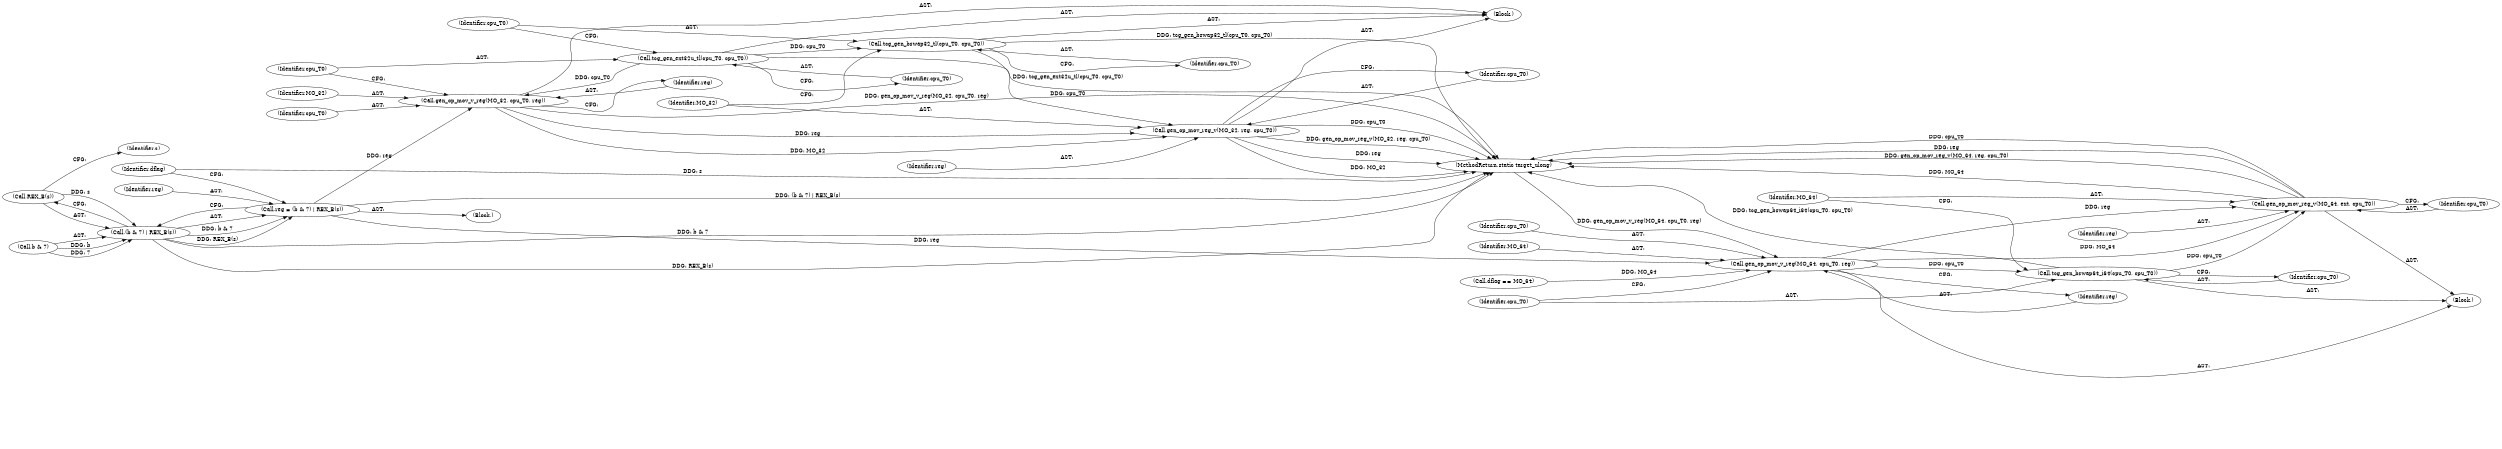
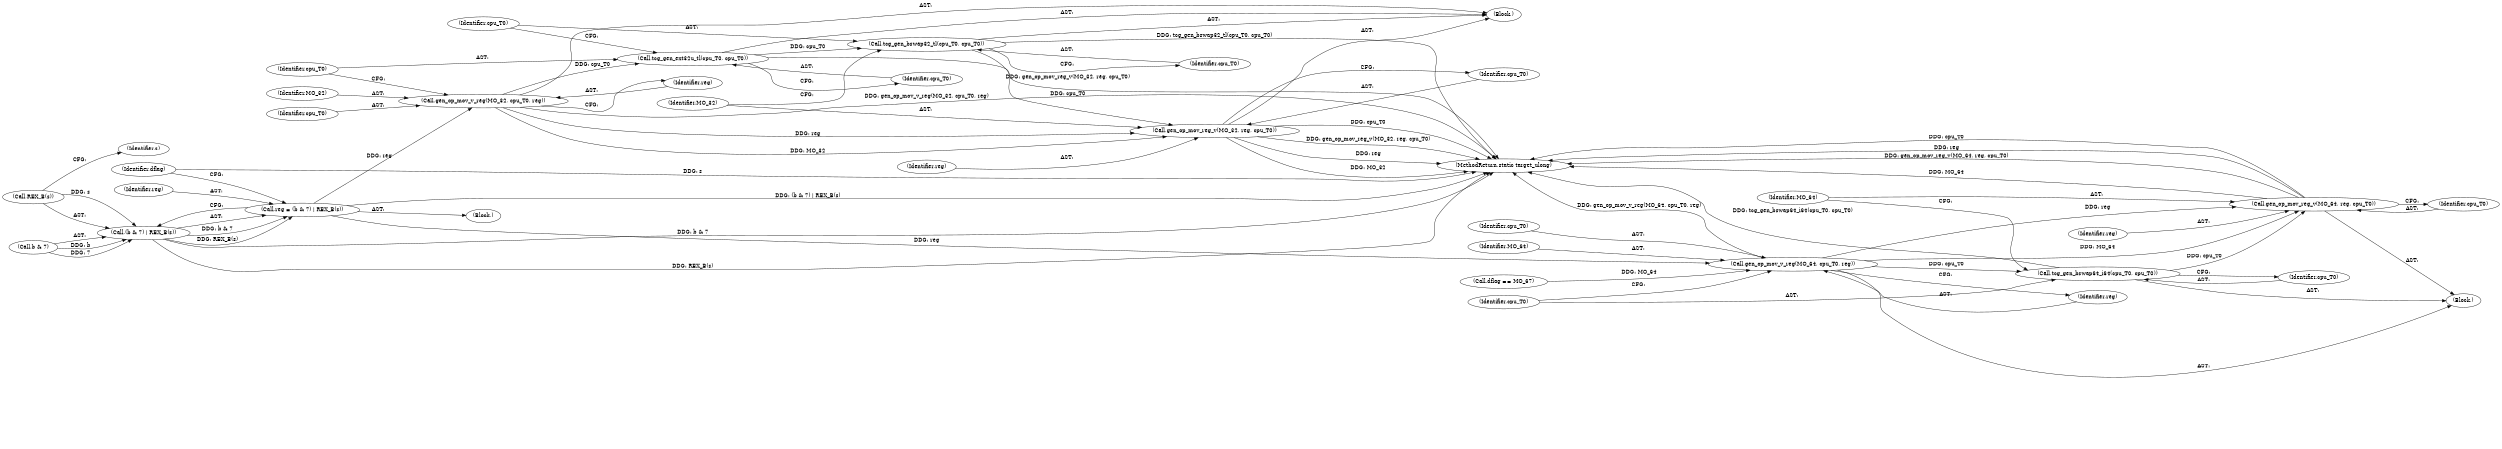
edge "(Call,tcg_gen_ext32u_tl(cpu_T0, cpu_T0))" -> "(MethodReturn,static target_ulong)": label "DDG: tcg_gen_ext32u_tl(cpu_T0, cpu_T0)" -> "DDG: gen_op_mov_reg_v(MO_32, reg, cpu_T0)"
edge "(Call,tcg_gen_ext32u_tl(cpu_T0, cpu_T0))" -> "(Call,gen_op_mov_v_reg(MO_32, cpu_T0, reg))": reversed
node "(Call,gen_op_mov_reg_v(MO_64, ext, cpu_T0))": label "(Call,gen_op_mov_reg_v(MO_64, ext, cpu_T0))" -> "(Call,gen_op_mov_reg_v(MO_64, reg, cpu_T0))"
edge "(Call,(b & 7) | REX_B(s))" -> "(Call,REX_B(s))": removed, label "CFG:"
edge "(MethodReturn,static target_ulong)" -> "(Call,gen_op_mov_v_reg(MO_64, cpu_T0, reg))": reversed
node "(Call,dflag == MO_64)": label "(Call,dflag == MO_64)" -> "(Call,dflag == MO_67)"
